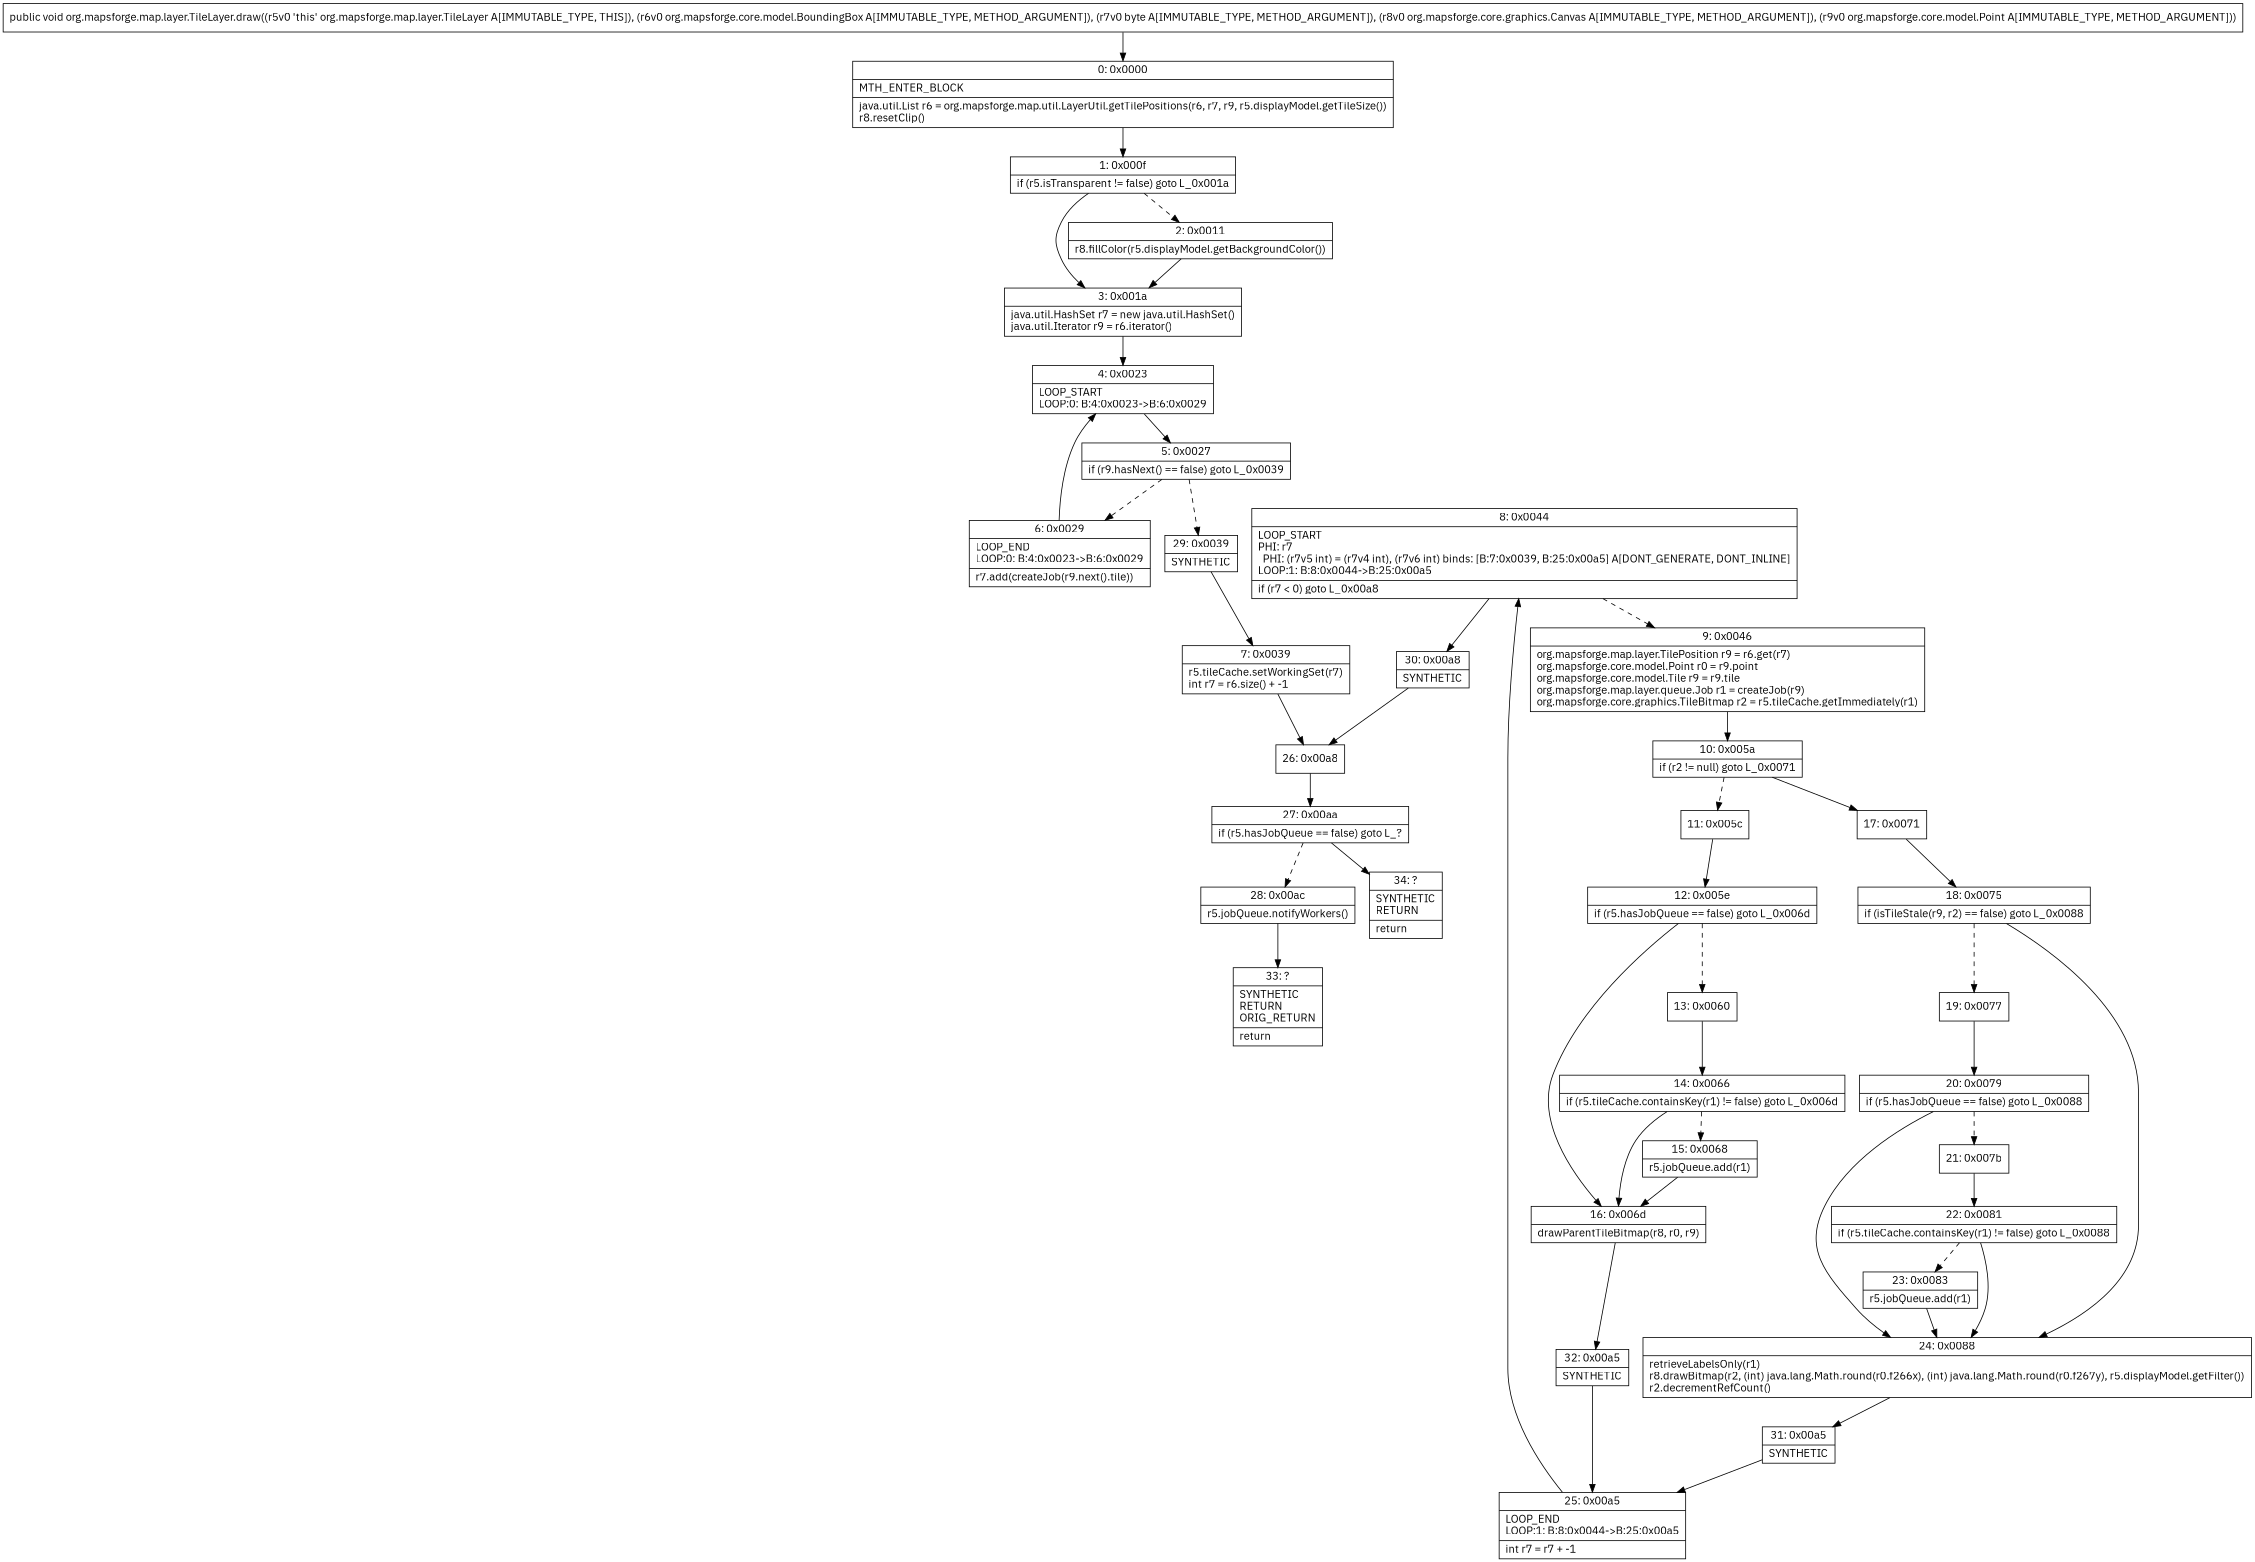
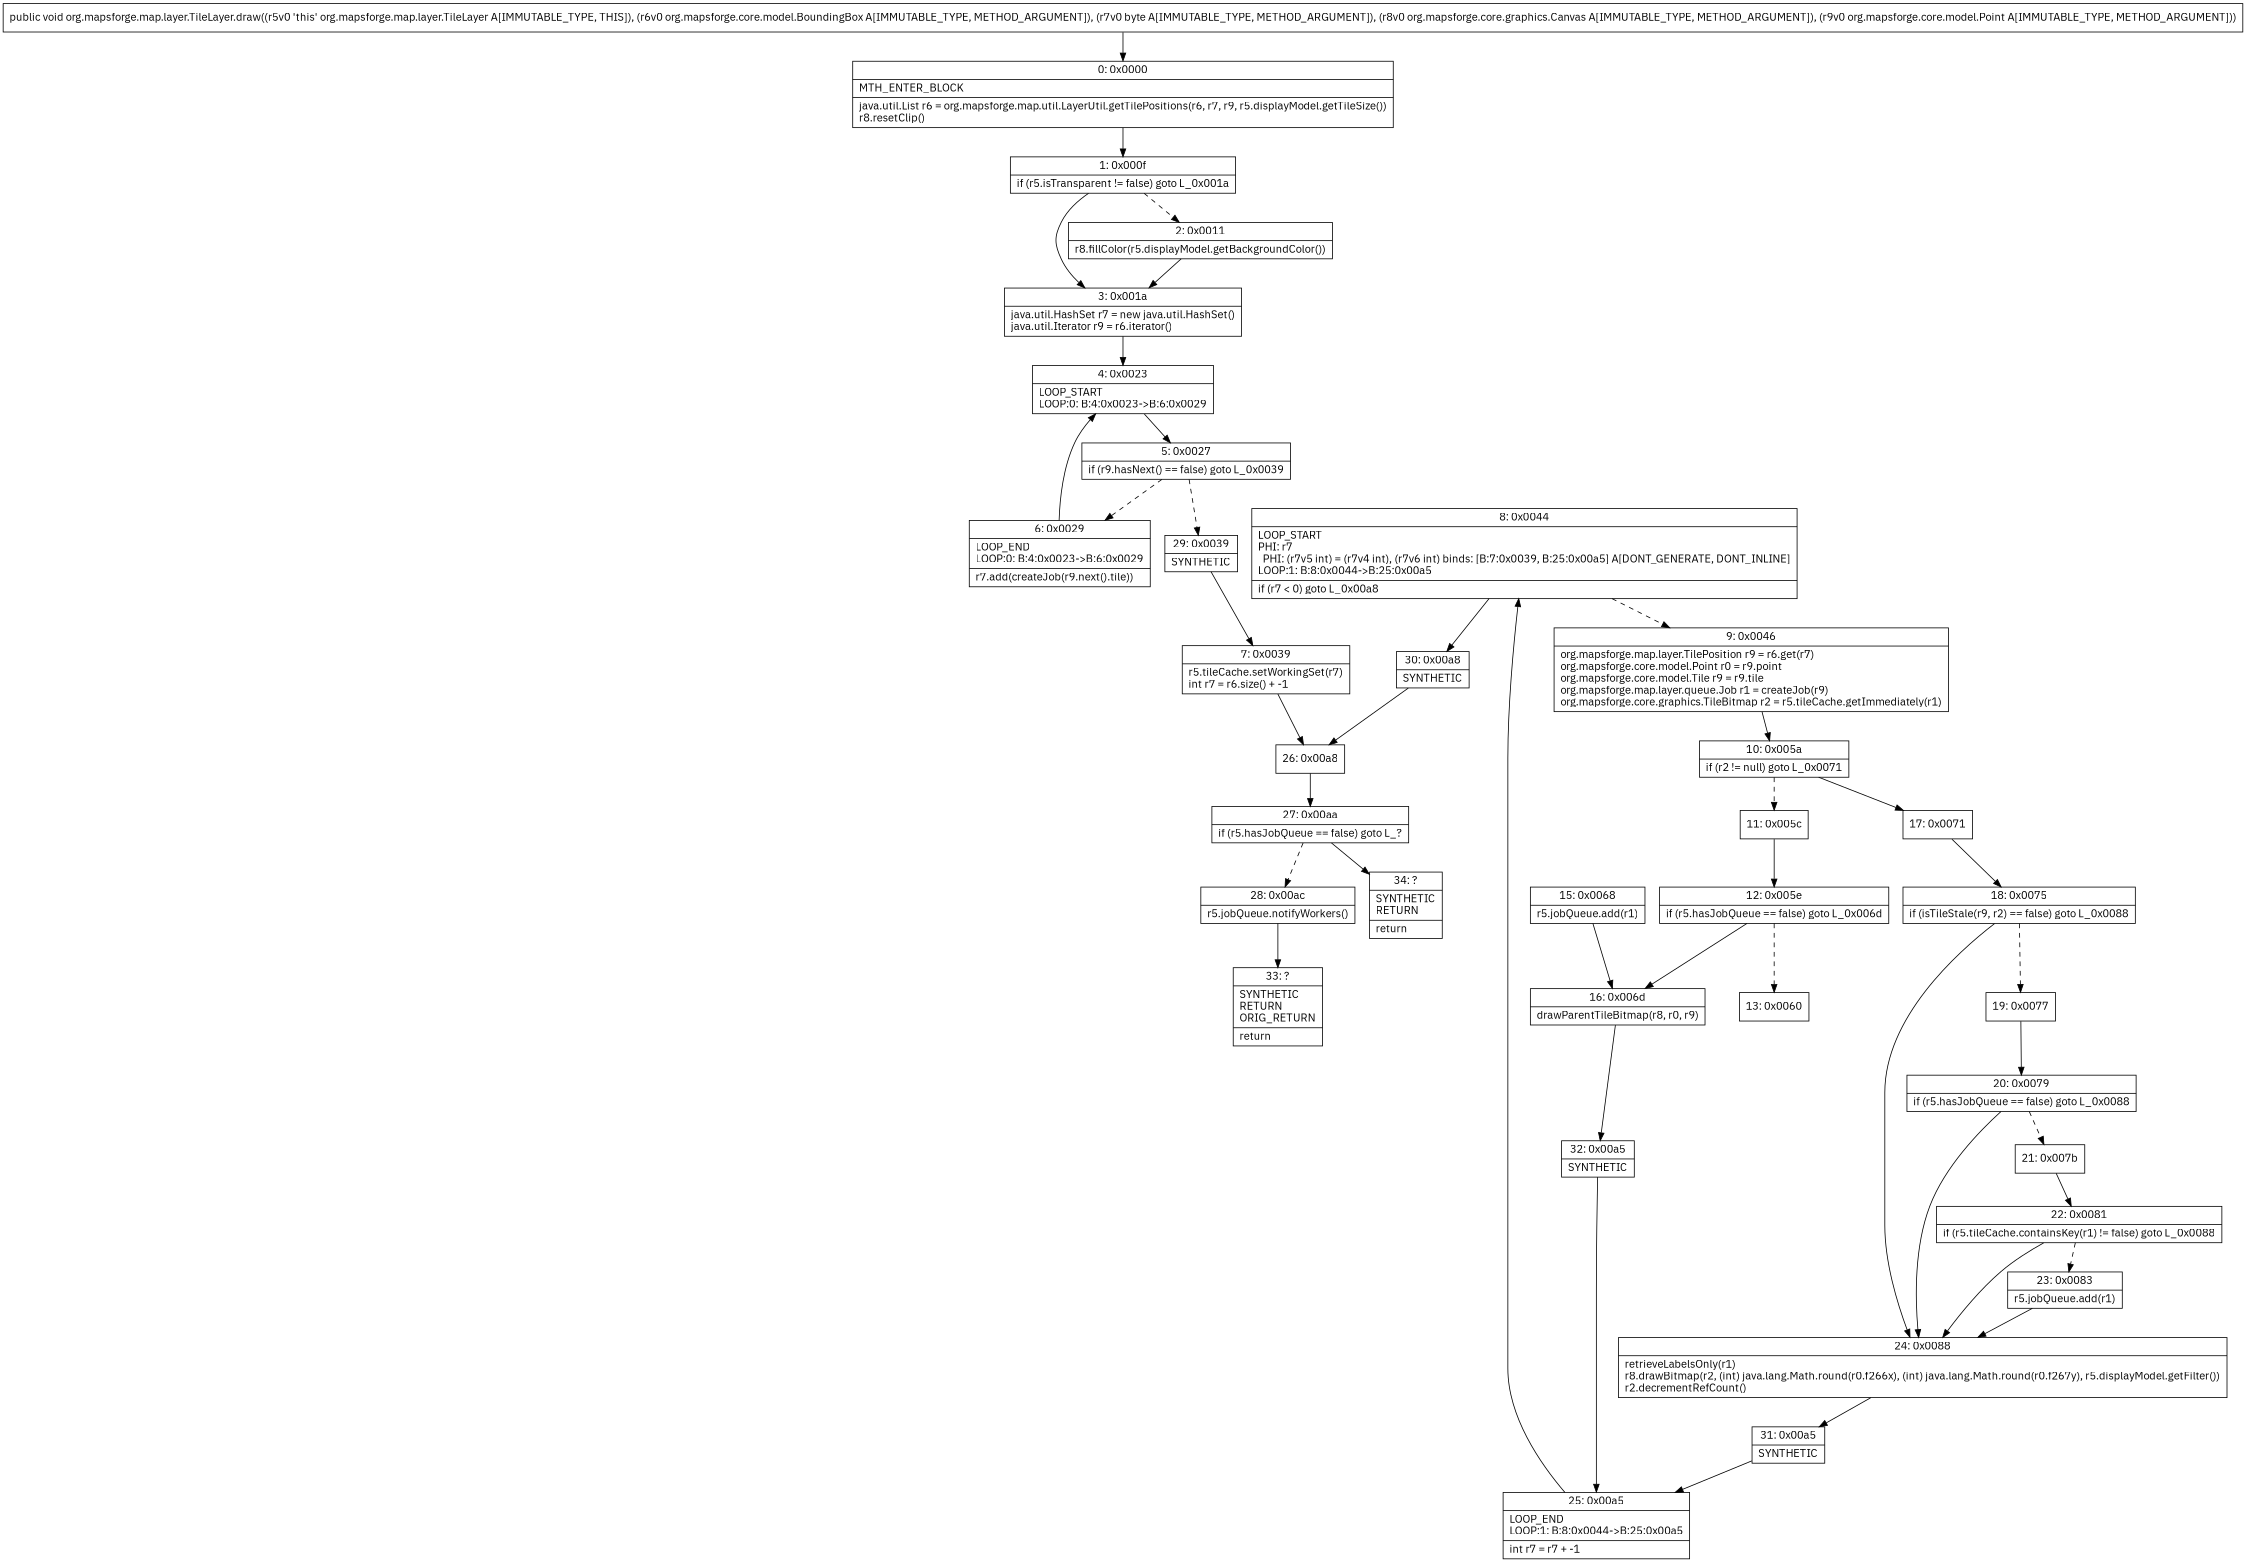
node "14: 0x0066": removed
